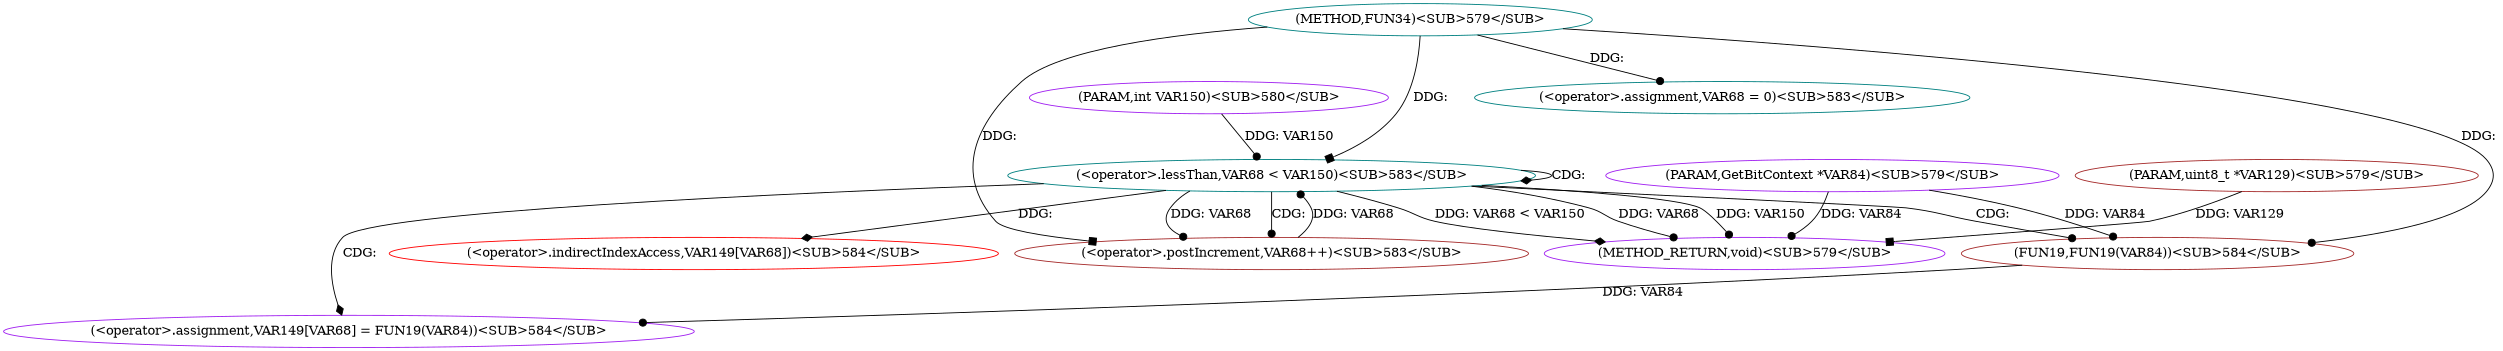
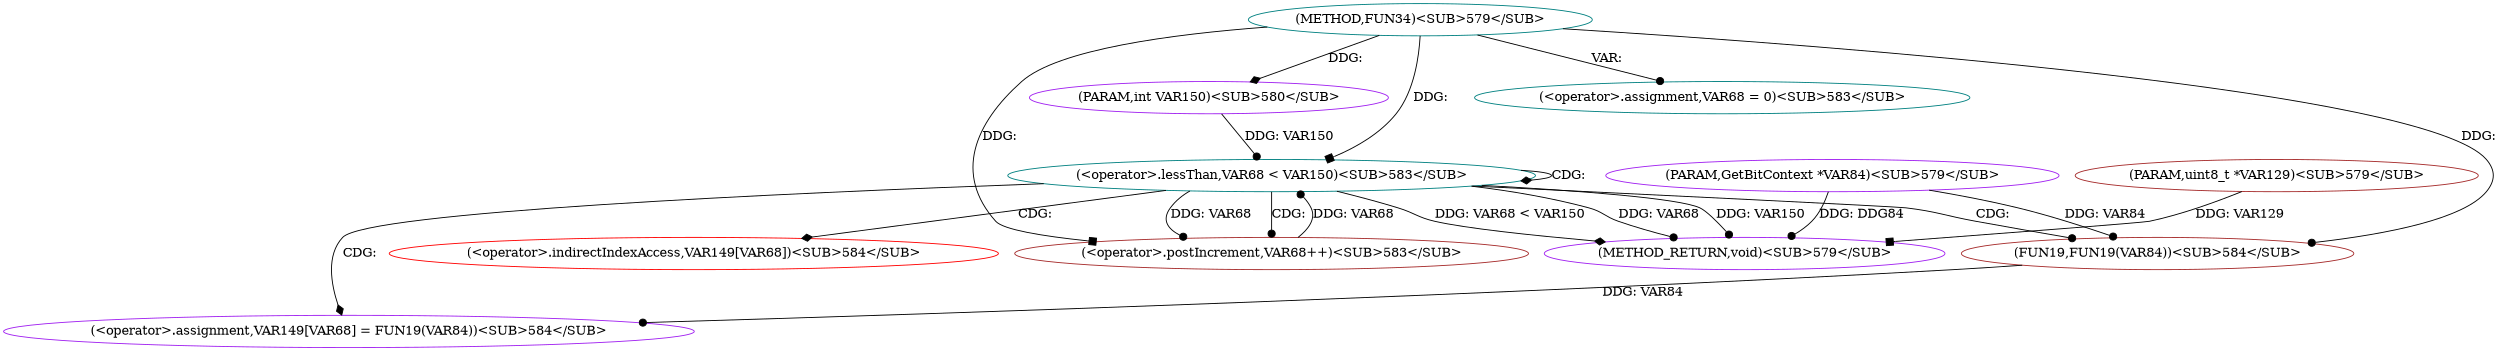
edge "(METHOD,FUN34)<SUB>579</SUB>" -> "(PARAM,int VAR150)<SUB>580</SUB>": added, label "DDG:"
edge "(METHOD,FUN34)<SUB>579</SUB>" -> "(<operator>.assignment,VAR68 = 0)<SUB>583</SUB>": label "DDG: " -> "VAR: "
edge "(<operator>.lessThan,VAR68 < VAR150)<SUB>583</SUB>" -> "(<operator>.indirectIndexAccess,VAR149[VAR68])<SUB>584</SUB>": label "DDG: " -> "CDG: "
edge "(PARAM,GetBitContext *VAR84)<SUB>579</SUB>" -> "(METHOD_RETURN,void)<SUB>579</SUB>": label "DDG: VAR84" -> "DDG: DDG84"
